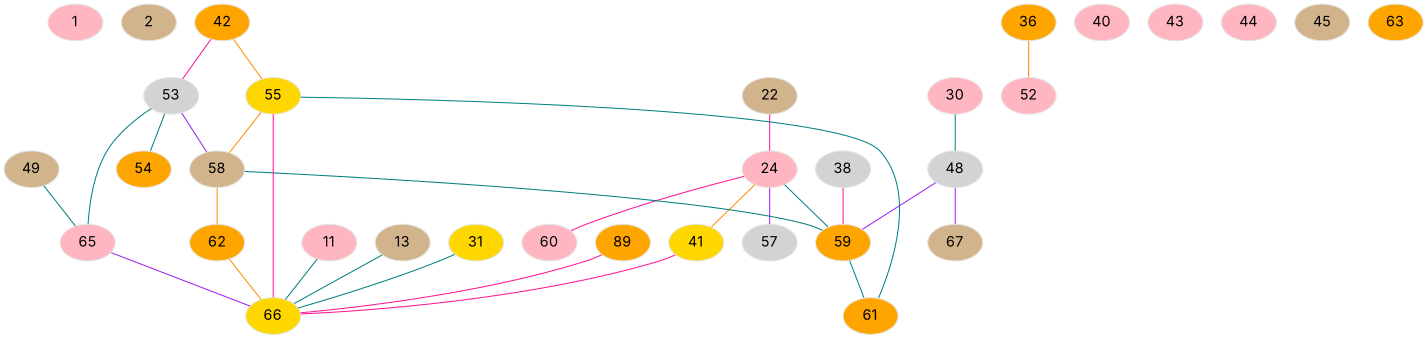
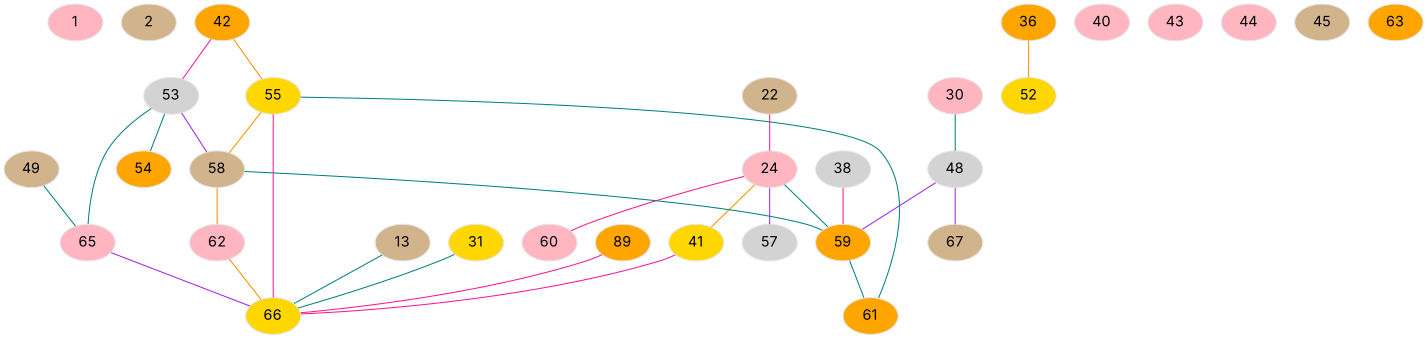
node "52": fillcolor lightpink -> gold
node "62": fillcolor orange -> lightpink
node "11": removed
